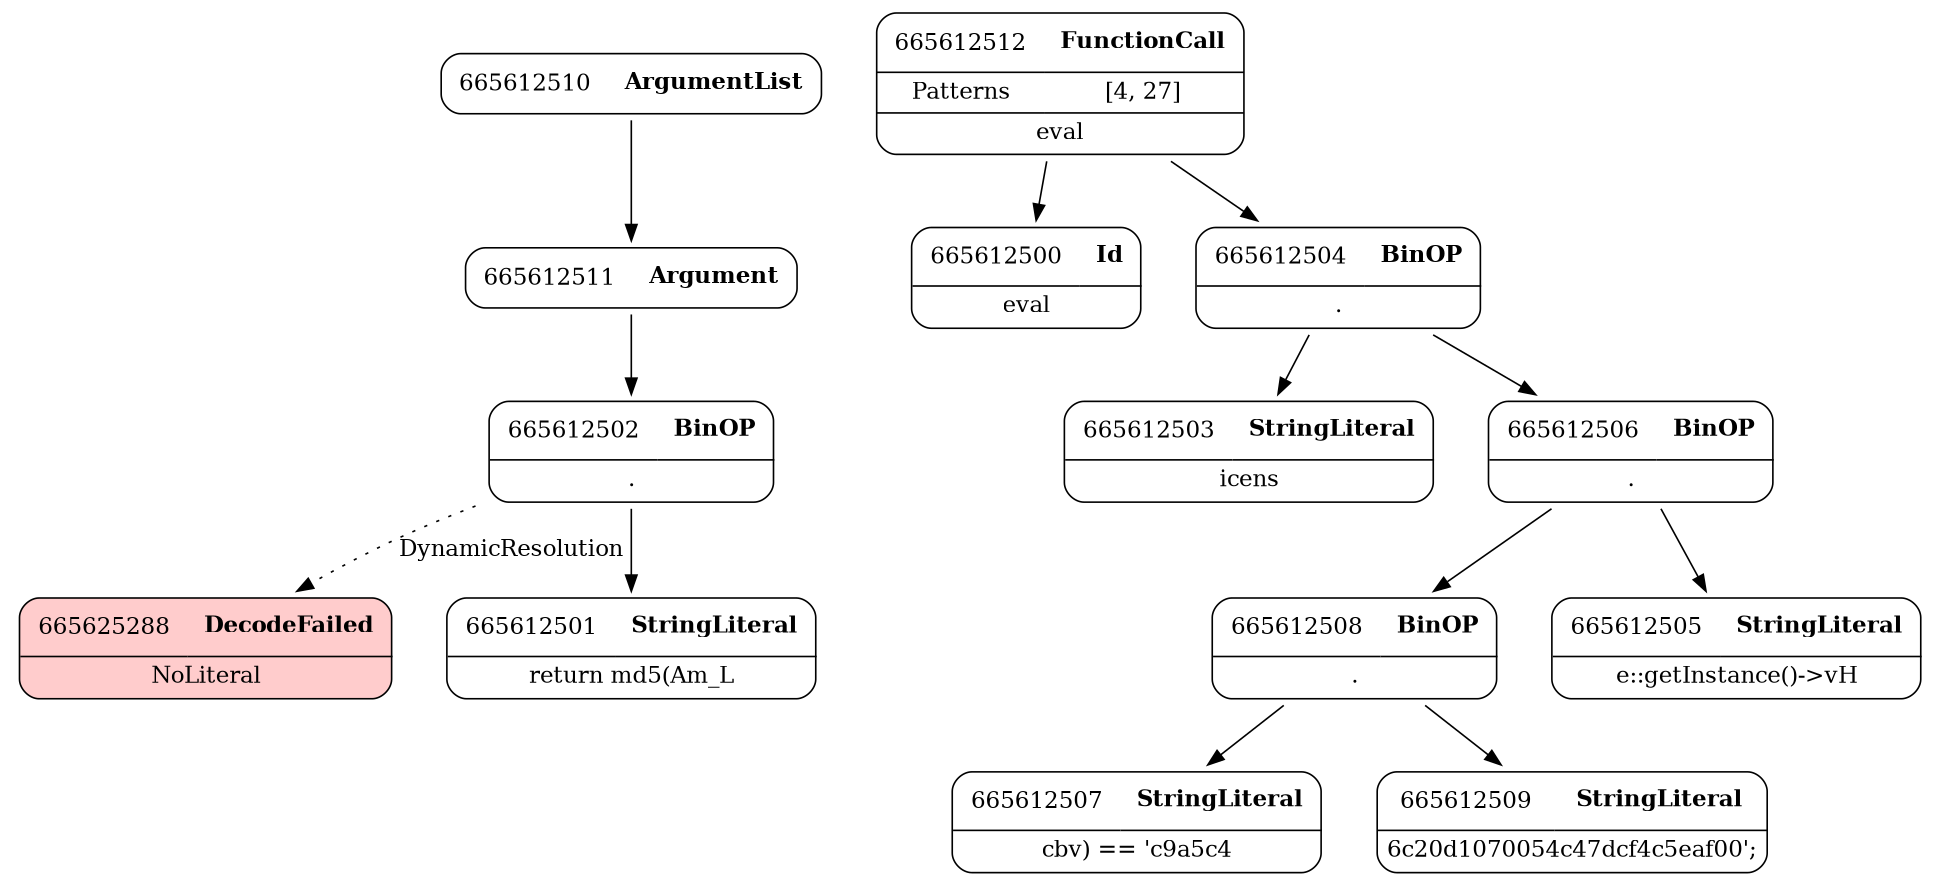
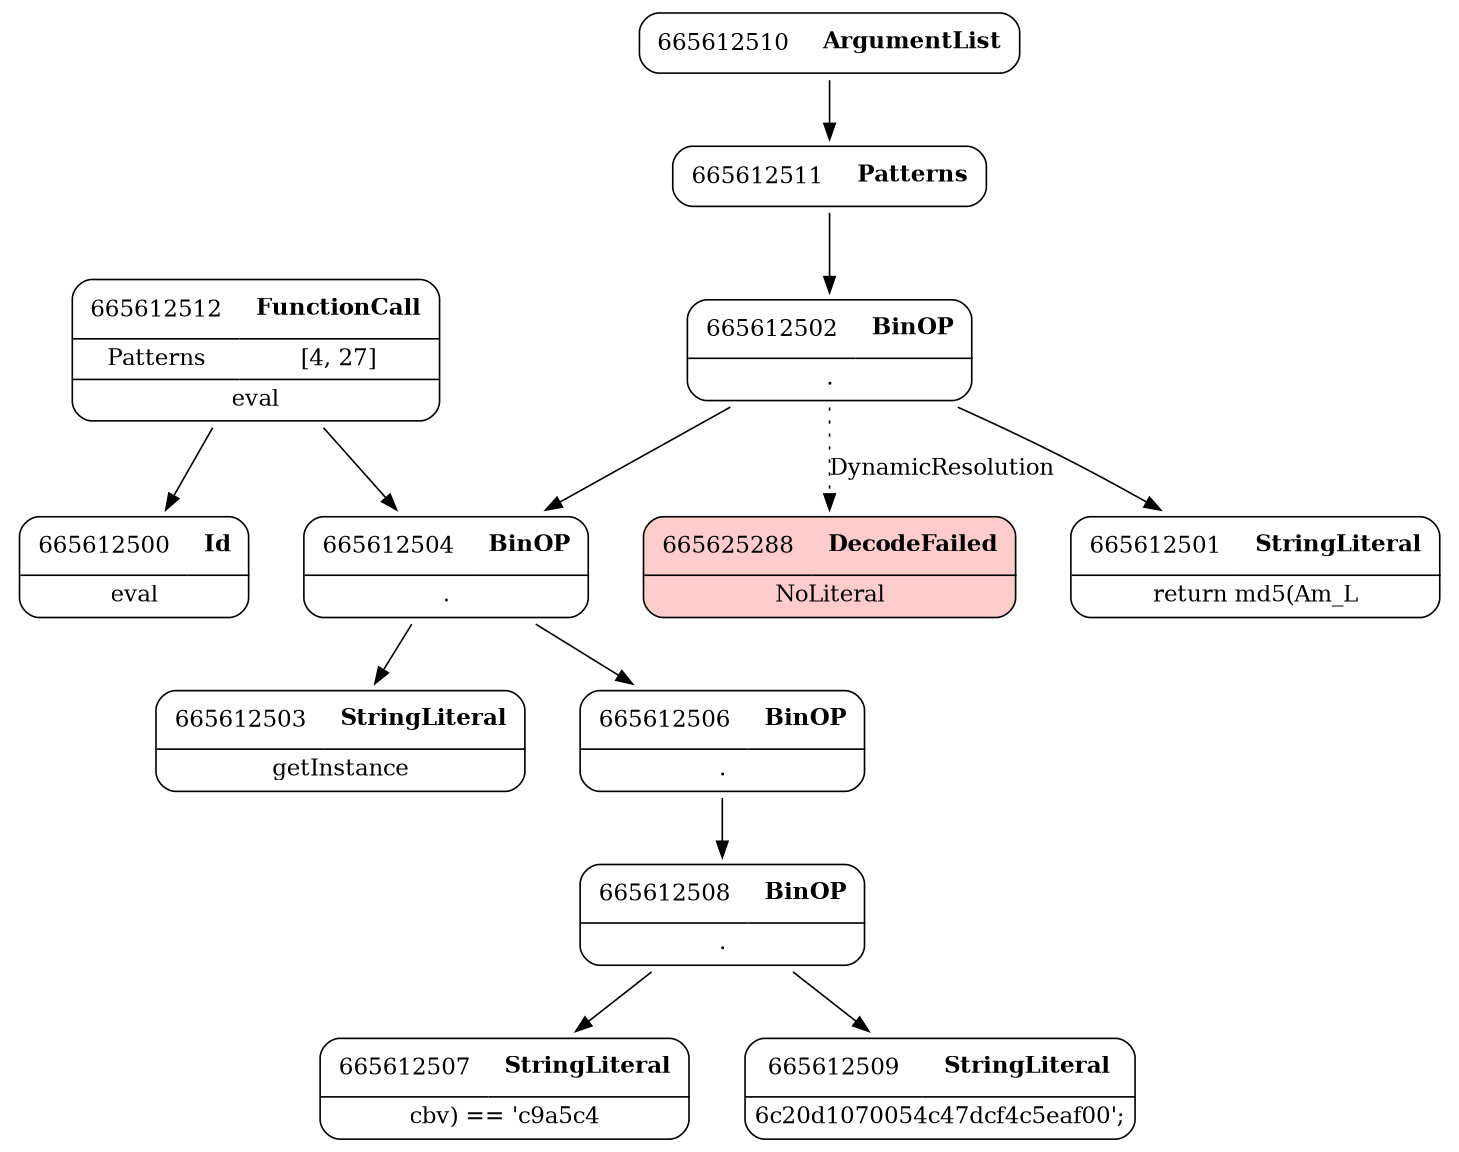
node "665612511": text "Argument" -> "Patterns"
edge "665612502" -> "665612504": added
node "665612503": text "icens" -> "getInstance"
node "665612505": removed
